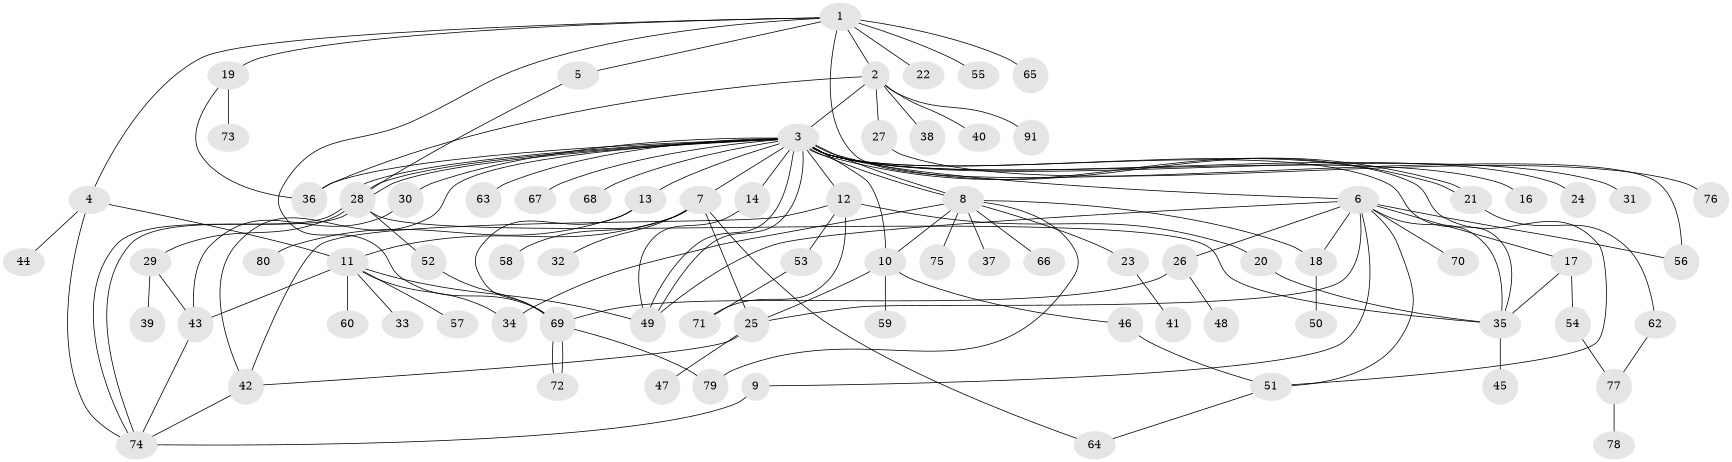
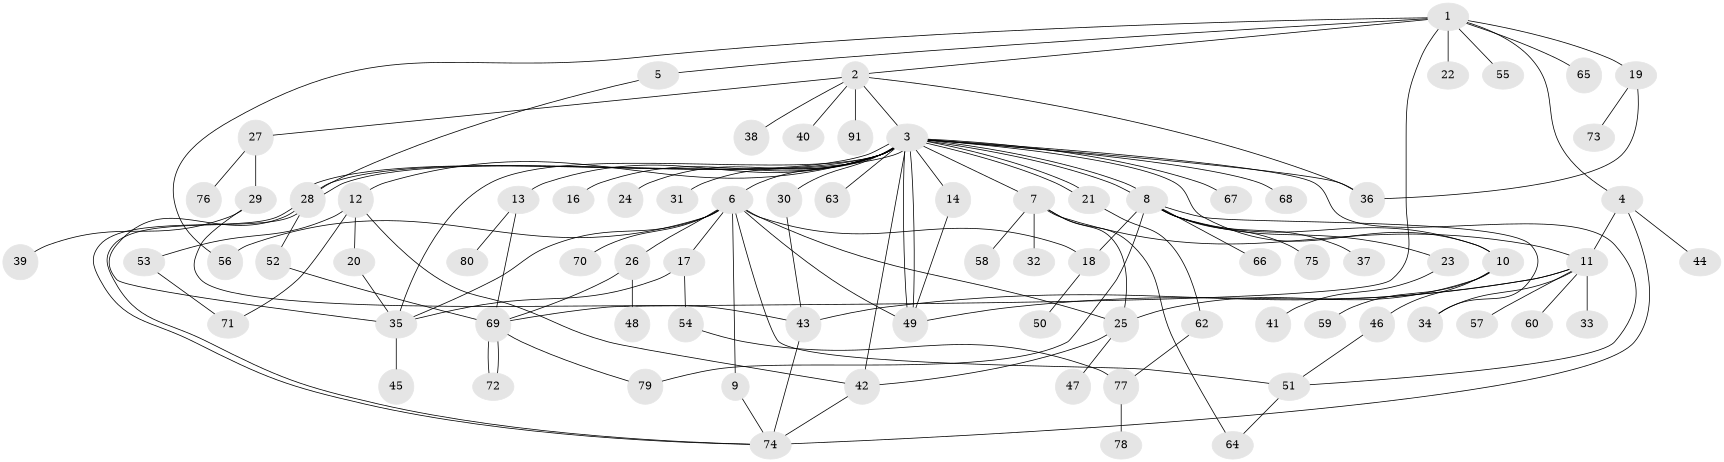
edge "28" -- "29": now "27" -- "29"
